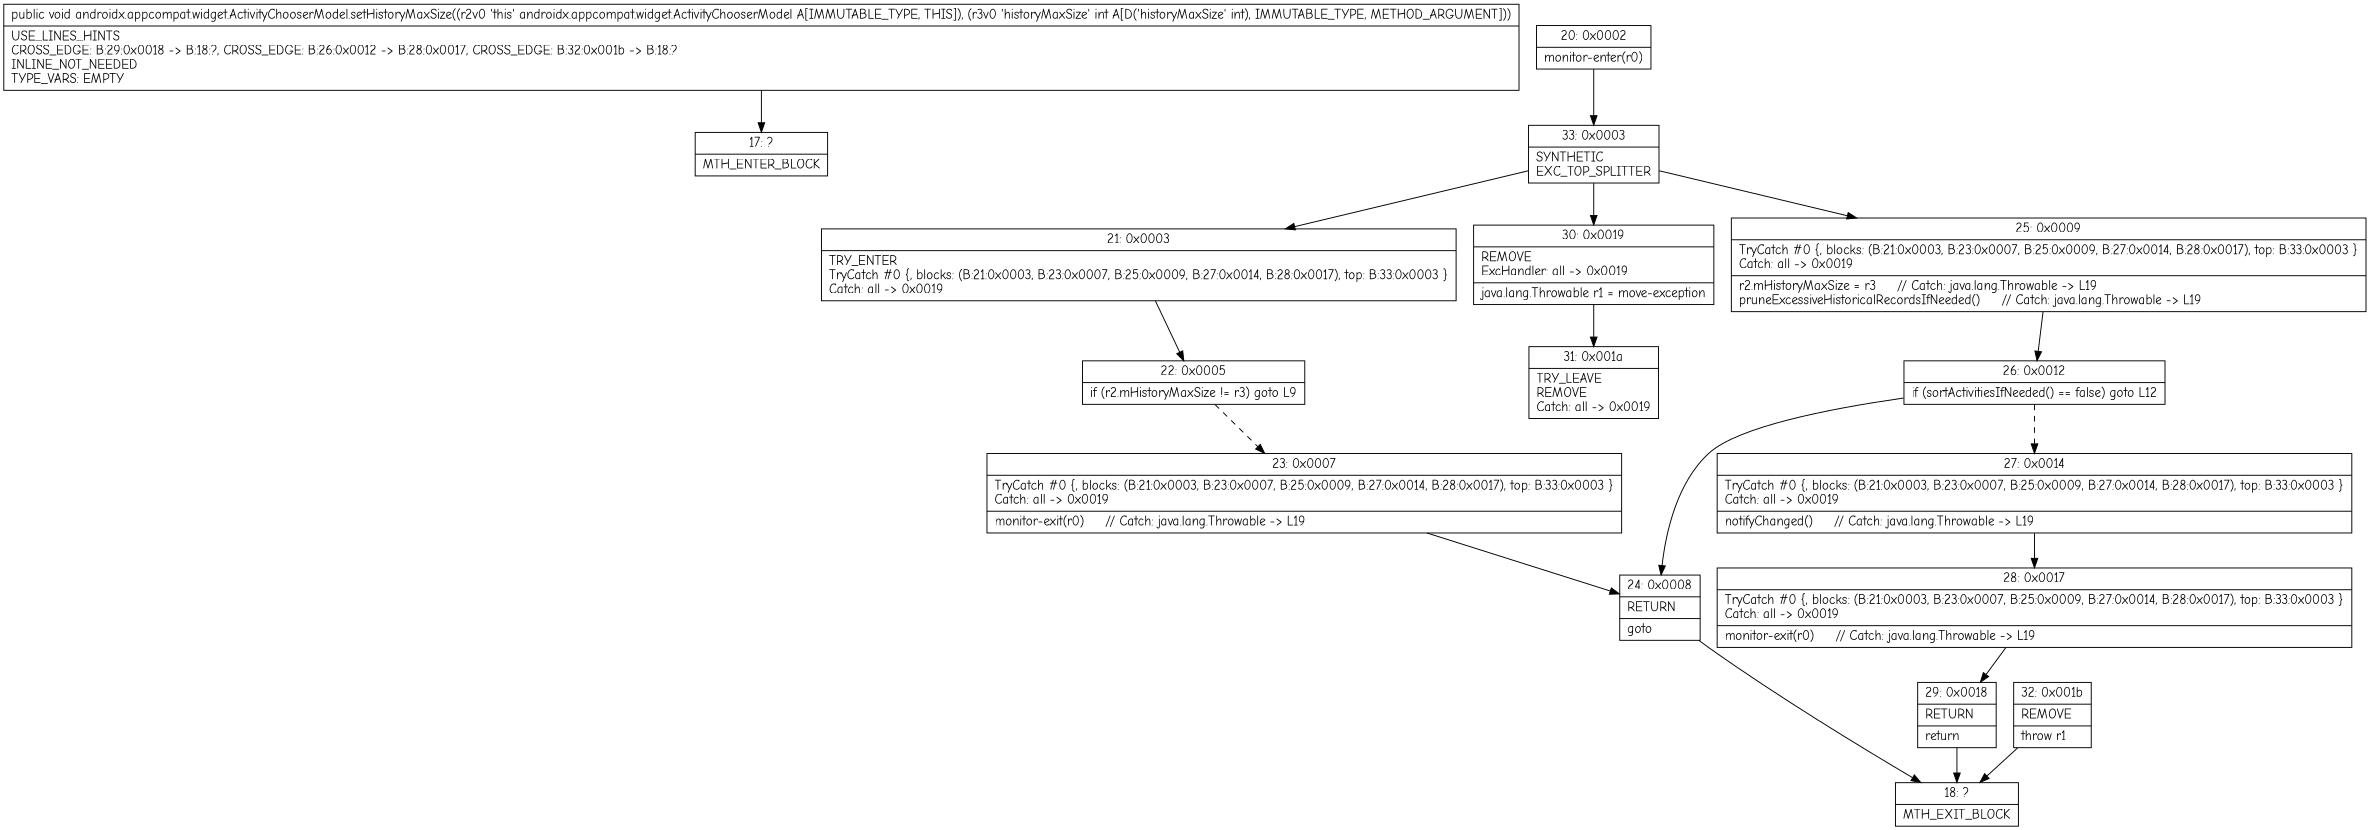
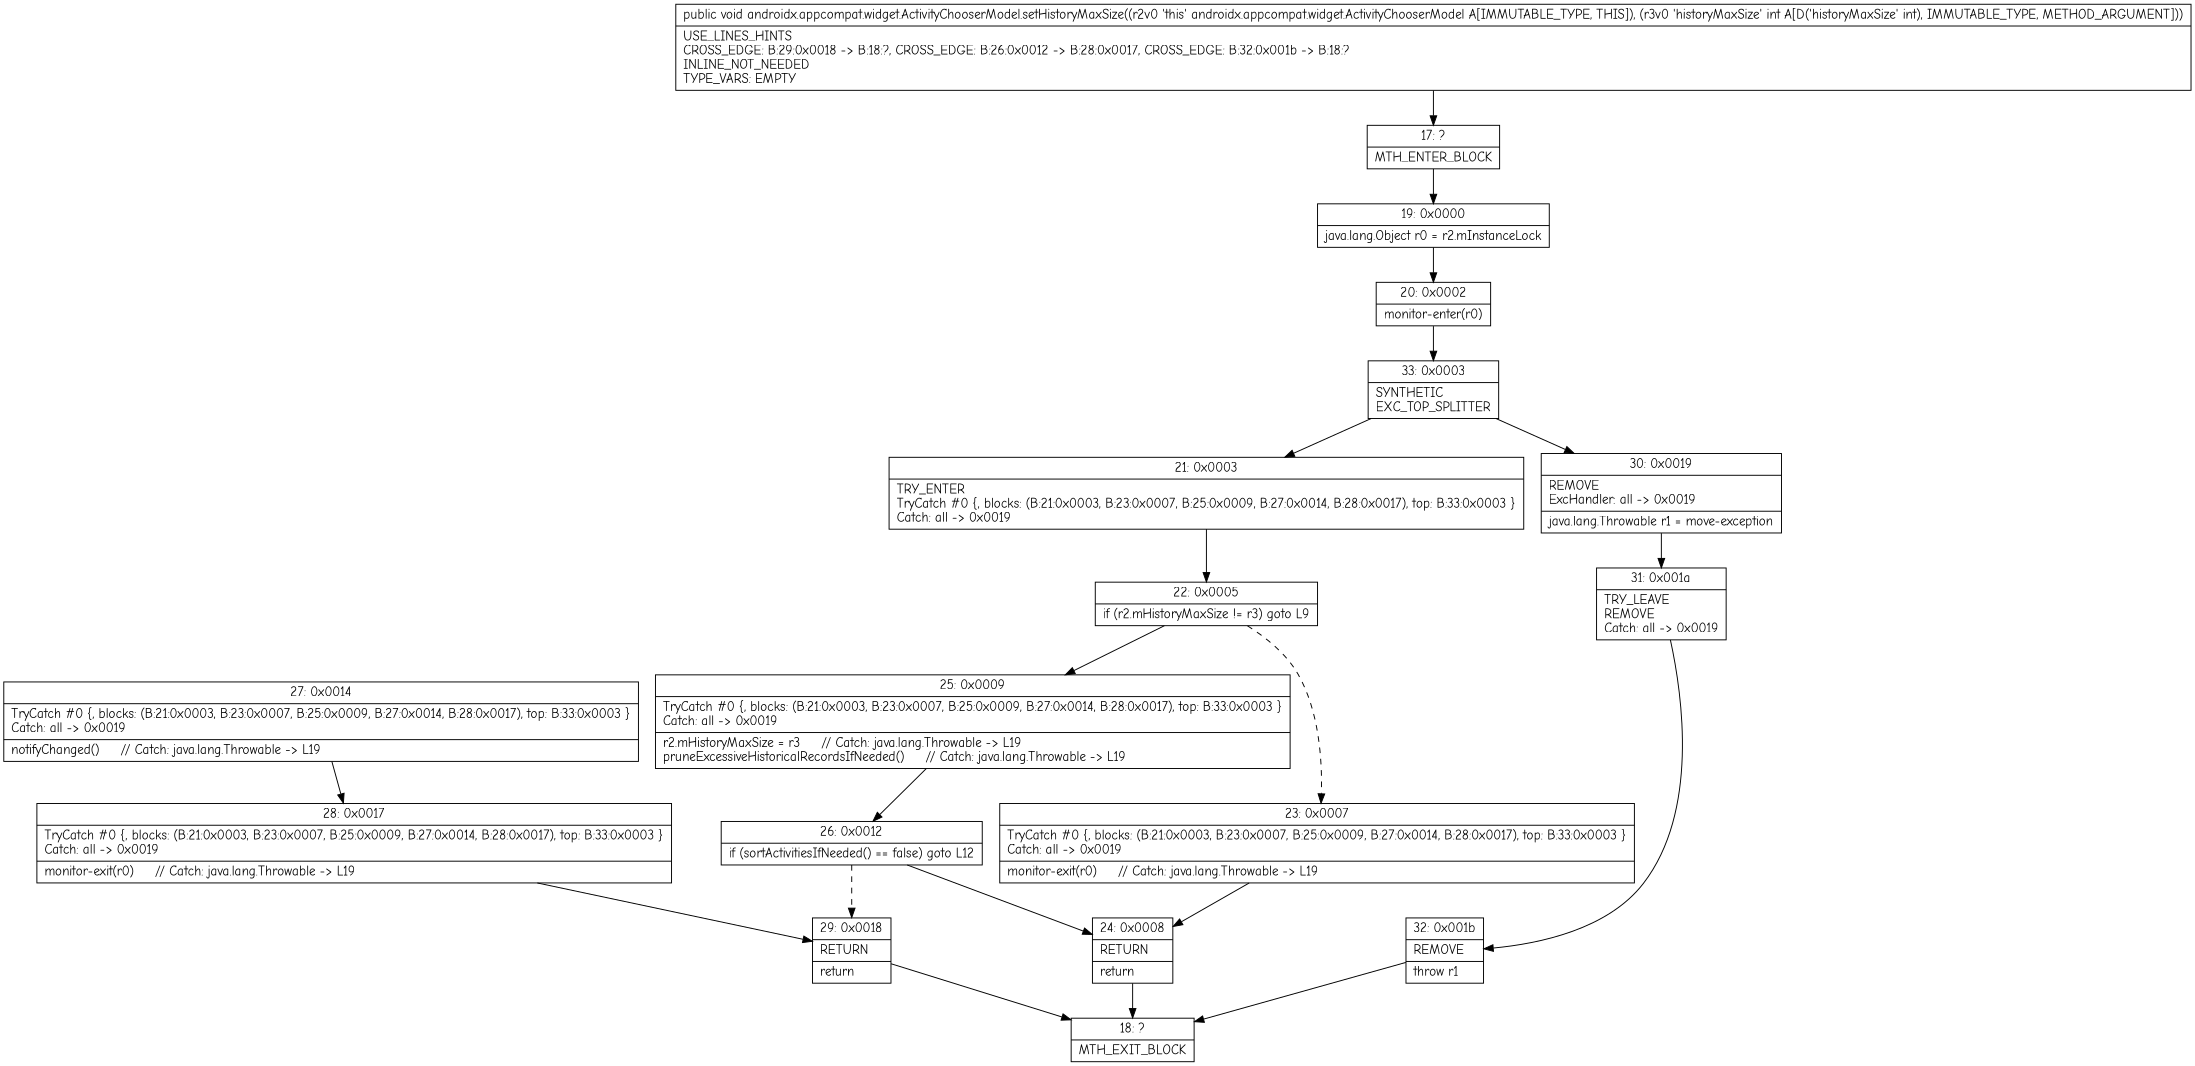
edge "33: 0x0003" -> "25: 0x0009": now "22: 0x0005" -> "25: 0x0009"
node "19: 0x0000": added
edge "26: 0x0012" -> "27: 0x0014": now "26: 0x0012" -> "29: 0x0018"
node "24: 0x0008": text "goto" -> "return"
edge "31: 0x001a" -> "32: 0x001b": added
